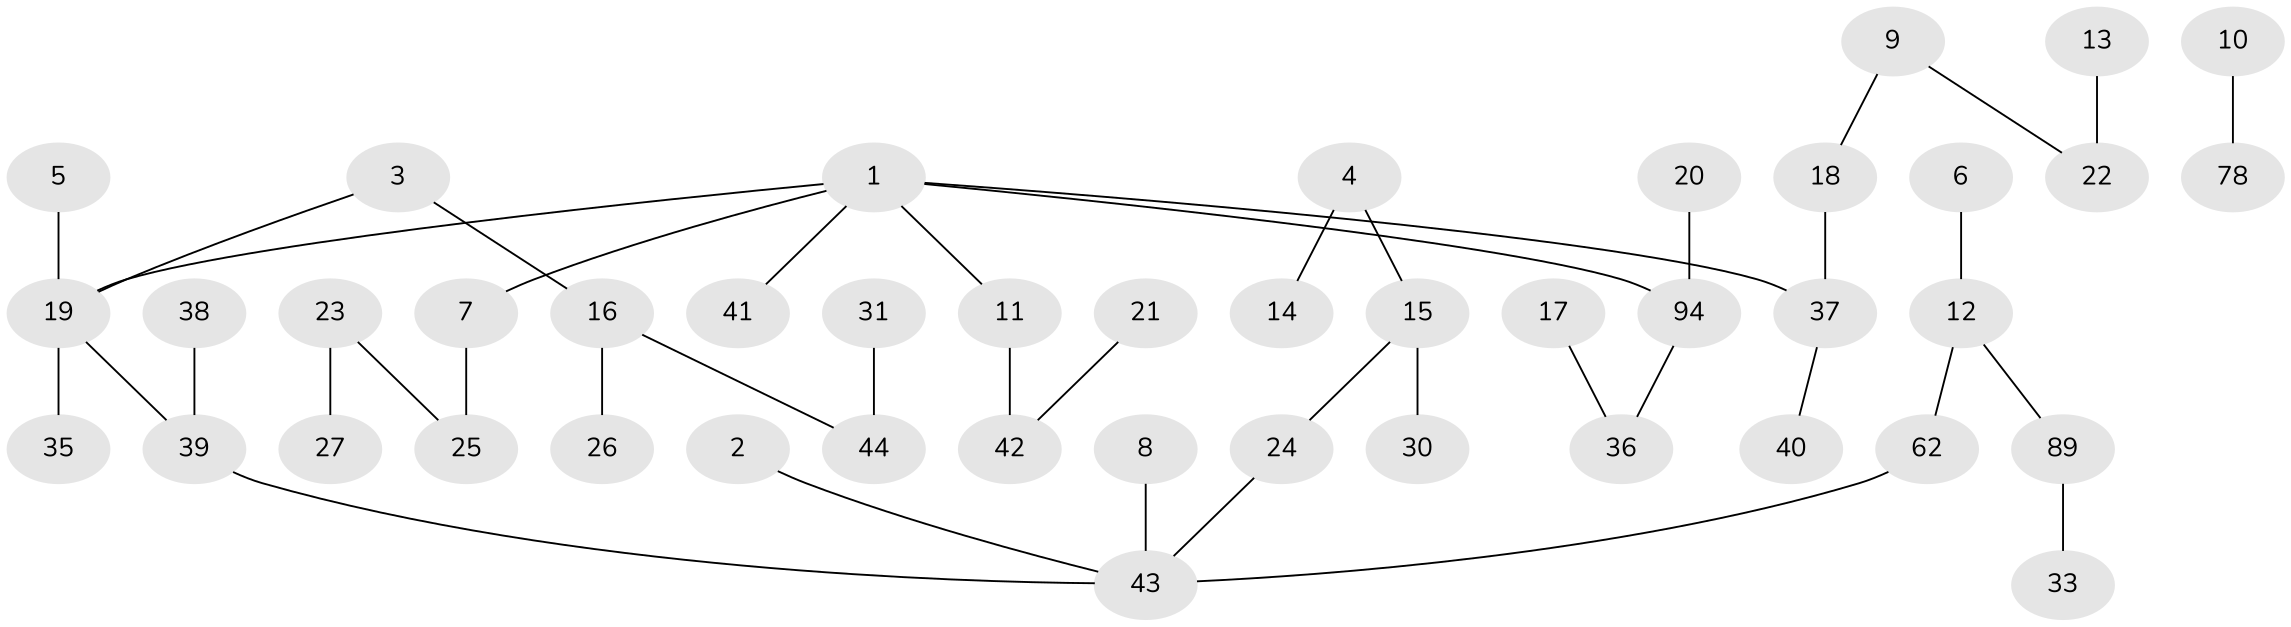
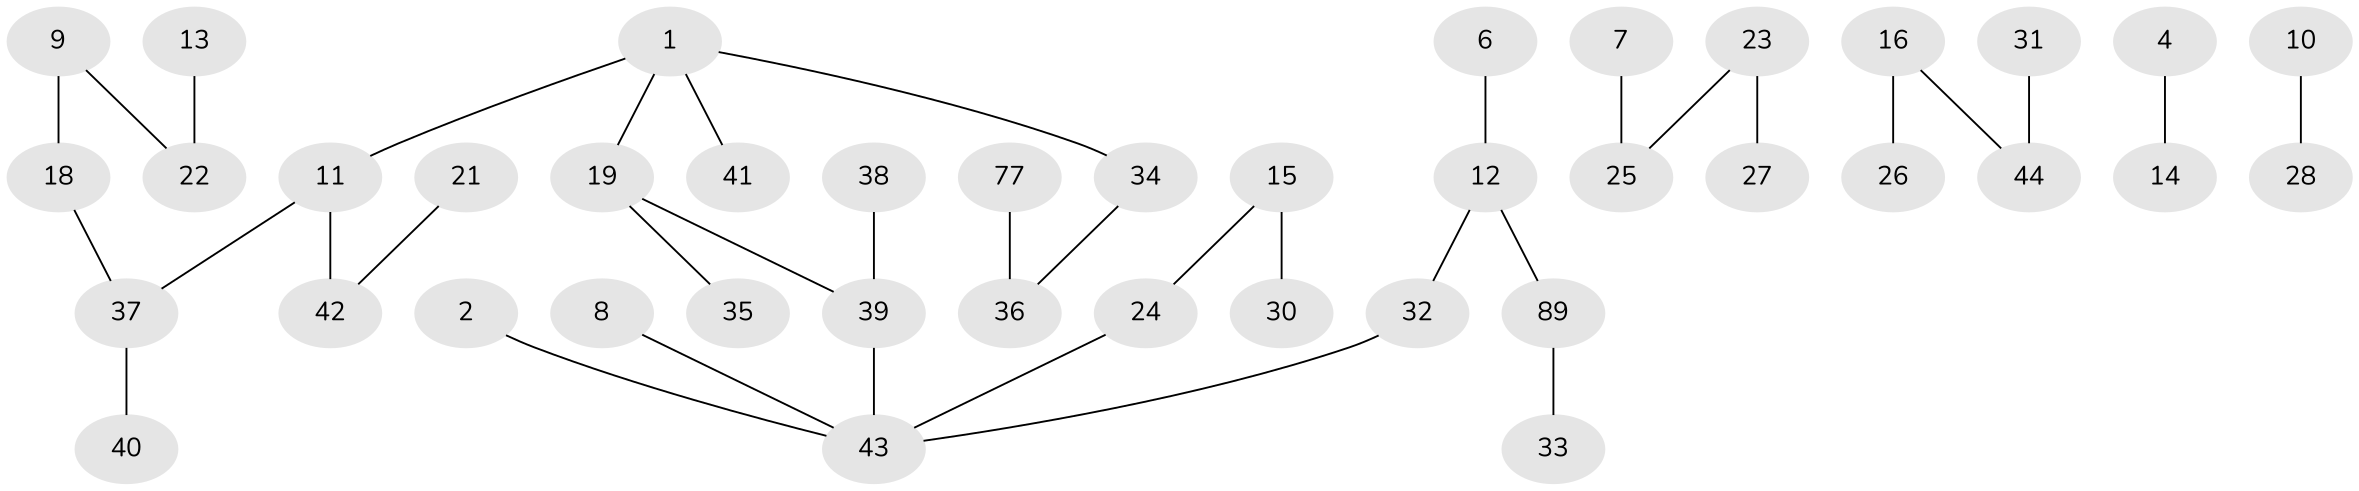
node "5": removed
node "3": removed
node "20": removed
node "78": label "78" -> "28"
edge "1" -- "37": now "11" -- "37"
edge "1" -- "7": removed
edge "4" -- "15": removed
node "17": label "17" -> "77"
node "94": label "94" -> "34"
node "62": label "62" -> "32"
